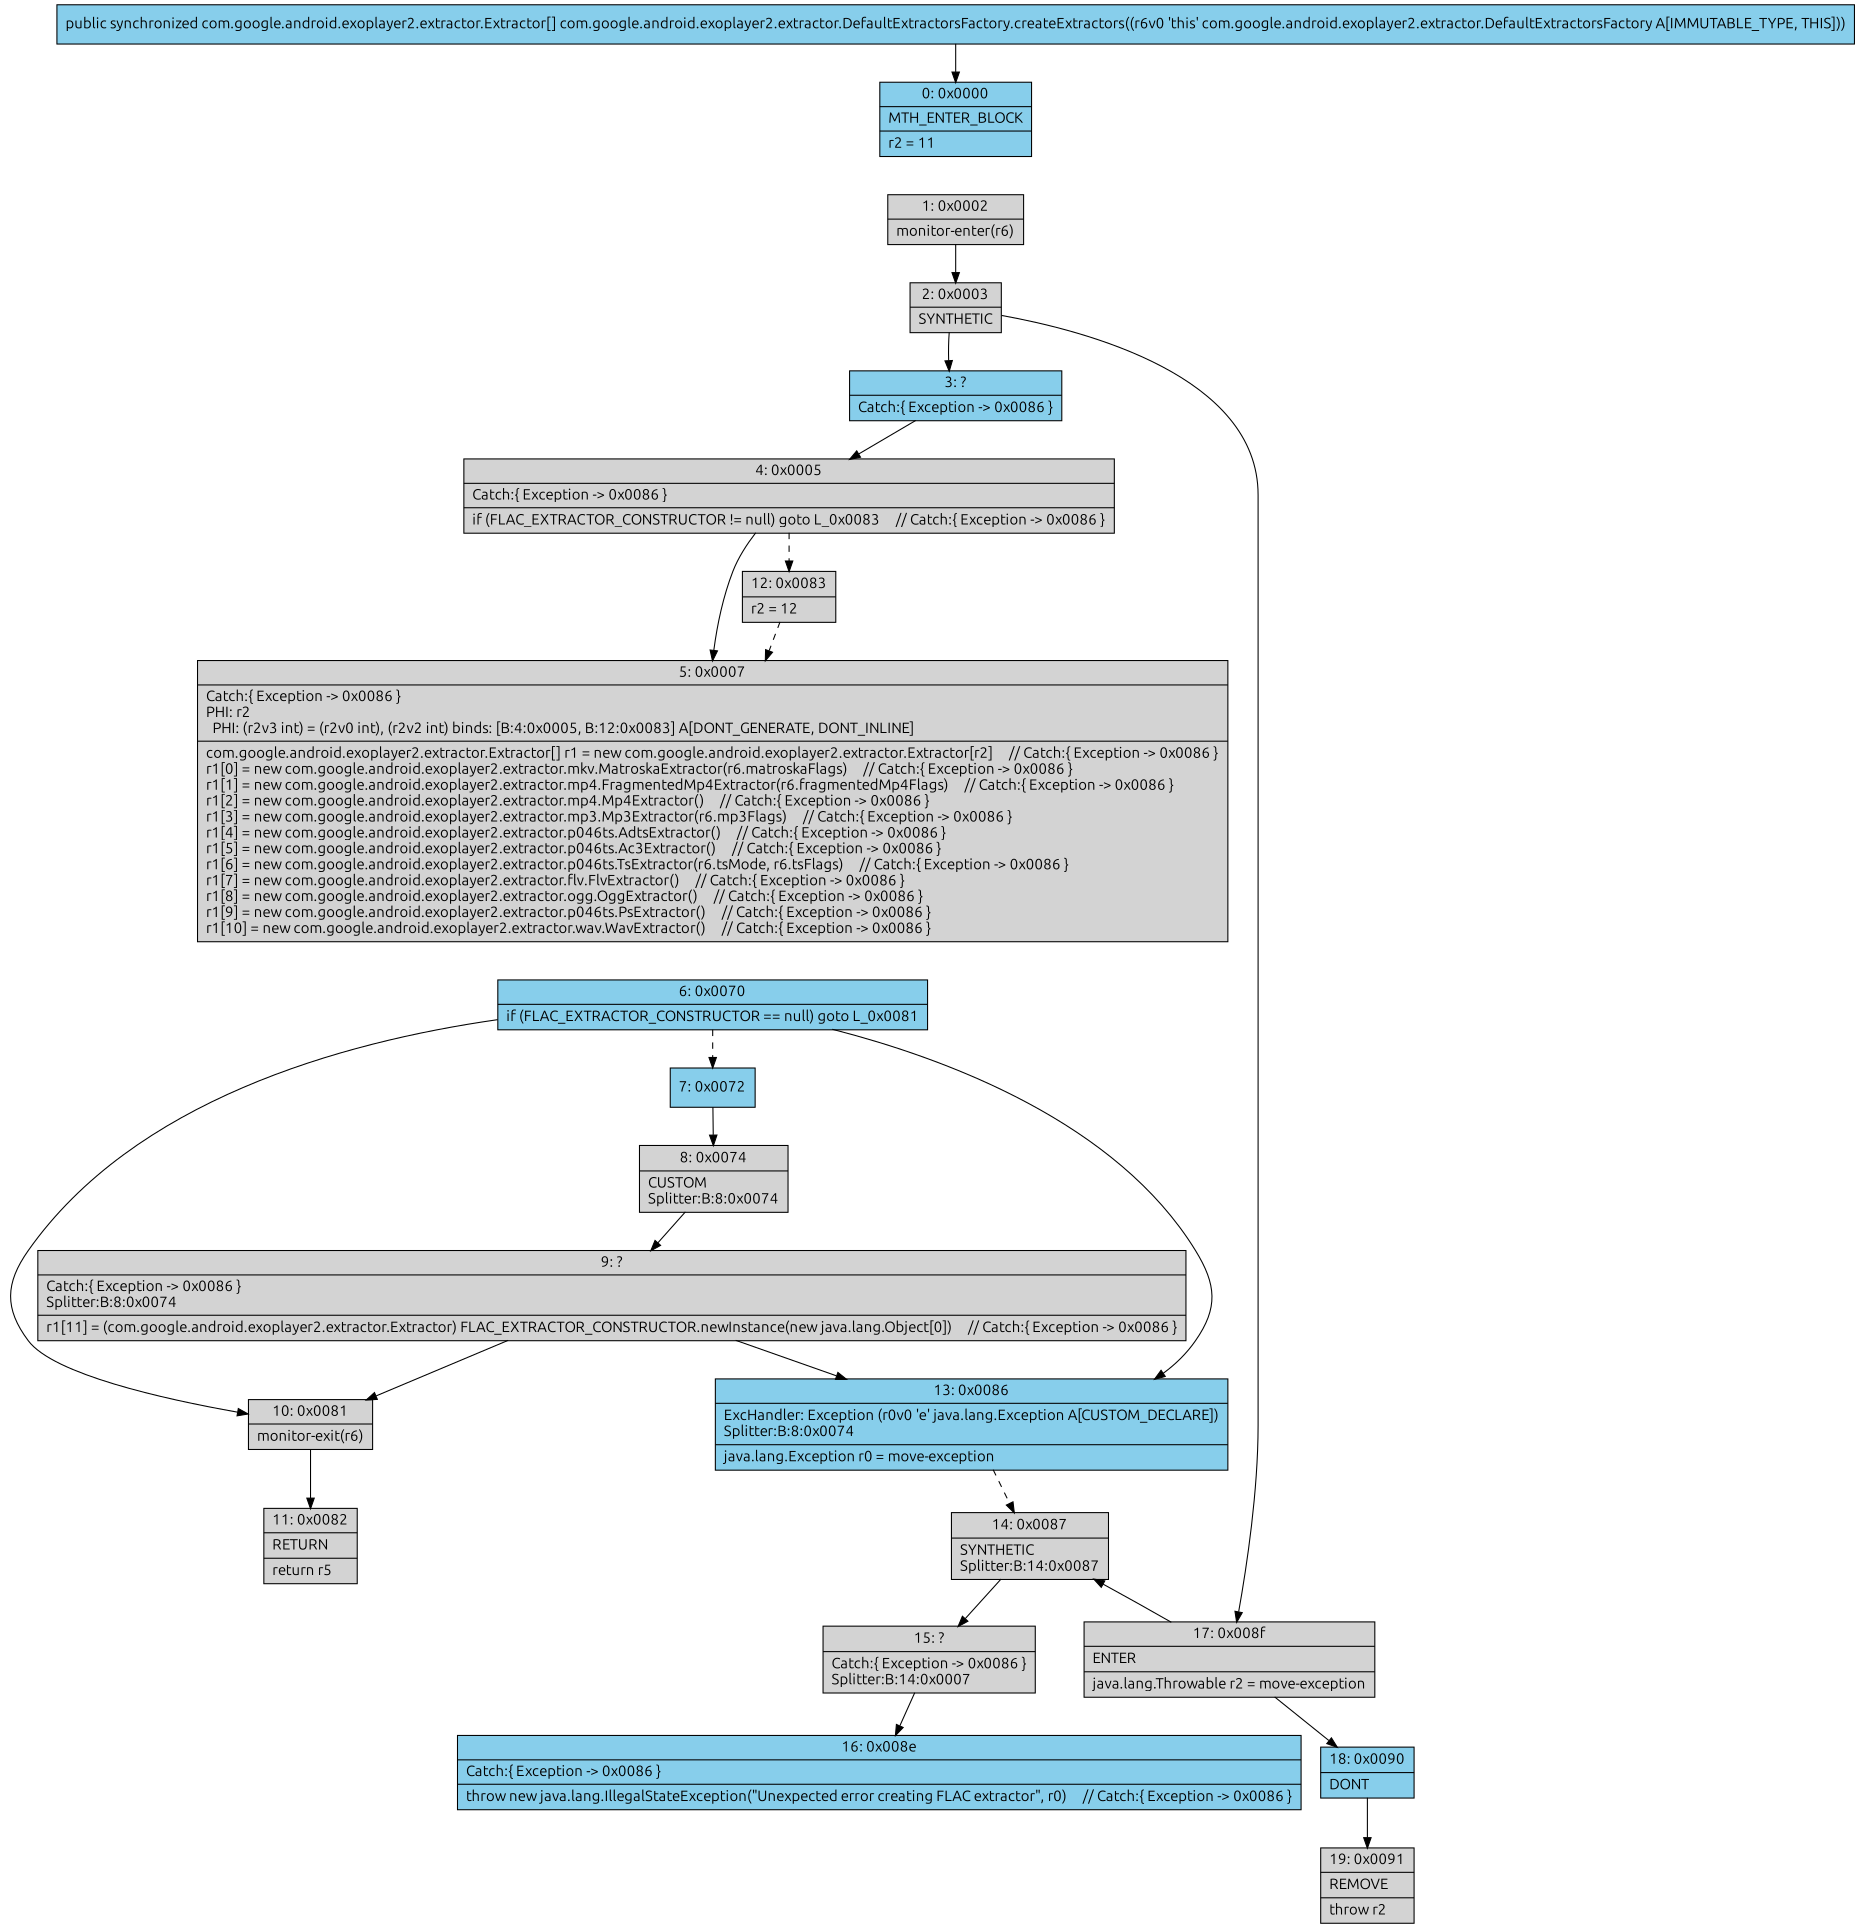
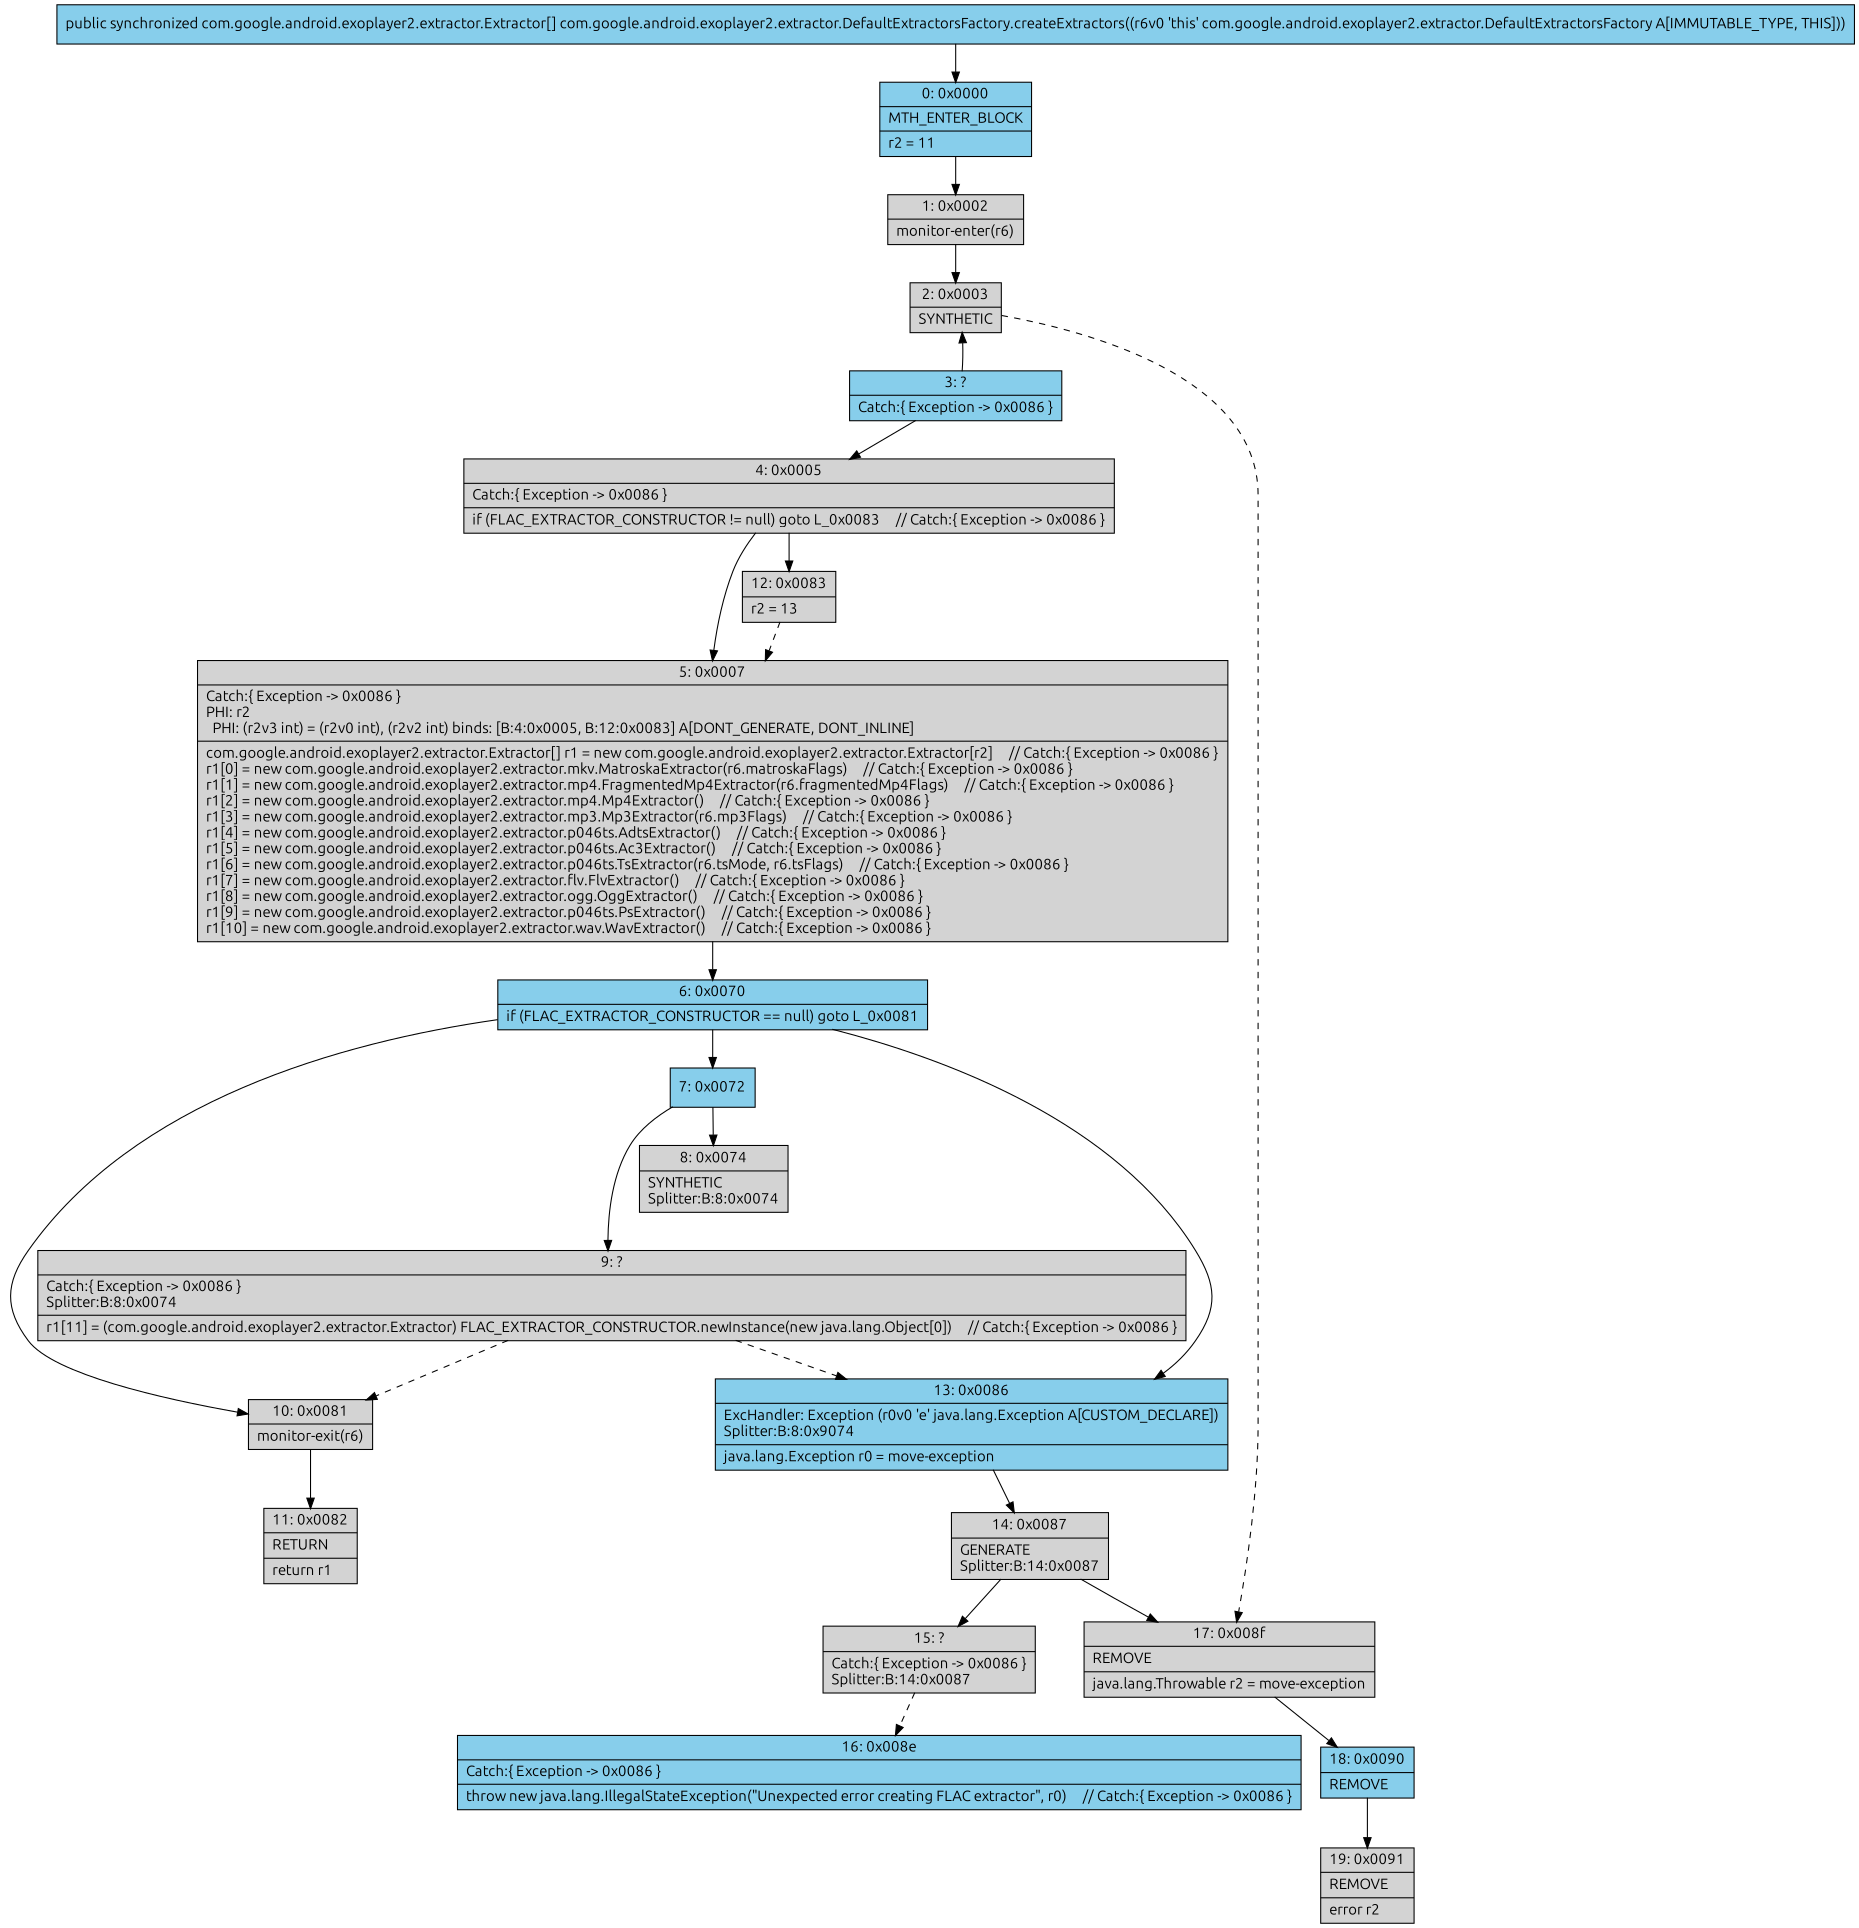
edge "0: 0x0000" -> "1: 0x0002": added
edge "2: 0x0003" -> "3: ?": reversed
edge "4: 0x0005" -> "12: 0x0083": style dashed -> solid
node "12: 0x0083": text "r2 = 12" -> "r2 = 13"
edge "2: 0x0003" -> "17: 0x008f": style solid -> dashed
edge "5: 0x0007" -> "6: 0x0070": added
edge "6: 0x0070" -> "7: 0x0072": style dashed -> solid
node "8: 0x0074": text "CUSTOM" -> "SYNTHETIC"
edge "8: 0x0074" -> "9: ?": now "7: 0x0072" -> "9: ?"
edge "9: ?" -> "13: 0x0086": style solid -> dashed
edge "9: ?" -> "10: 0x0081": style solid -> dashed
node "13: 0x0086": text "Splitter:B:8:0x0074" -> "Splitter:B:8:0x9074"
edge "13: 0x0086" -> "14: 0x0087": style dashed -> solid
node "14: 0x0087": text "SYNTHETIC" -> "GENERATE"
node "11: 0x0082": text "return r5" -> "return r1"
edge "17: 0x008f" -> "14: 0x0087": reversed
node "17: 0x008f": text "ENTER" -> "REMOVE"
node "15: ?": text "Splitter:B:14:0x0007" -> "Splitter:B:14:0x0087"
edge "15: ?" -> "16: 0x008e": style solid -> dashed
node "18: 0x0090": text "DONT" -> "REMOVE"
node "19: 0x0091": text "throw r2" -> "error r2"
